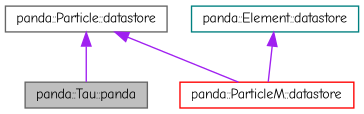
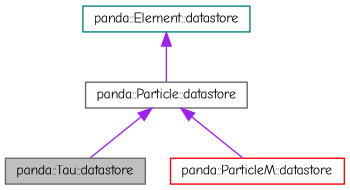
edge "panda::ParticleM::datastore" -> "panda::Element::datastore": now "panda::Particle::datastore" -> "panda::Element::datastore"
node "panda::Tau::panda": label "panda::Tau::panda" -> "panda::Tau::datastore"
